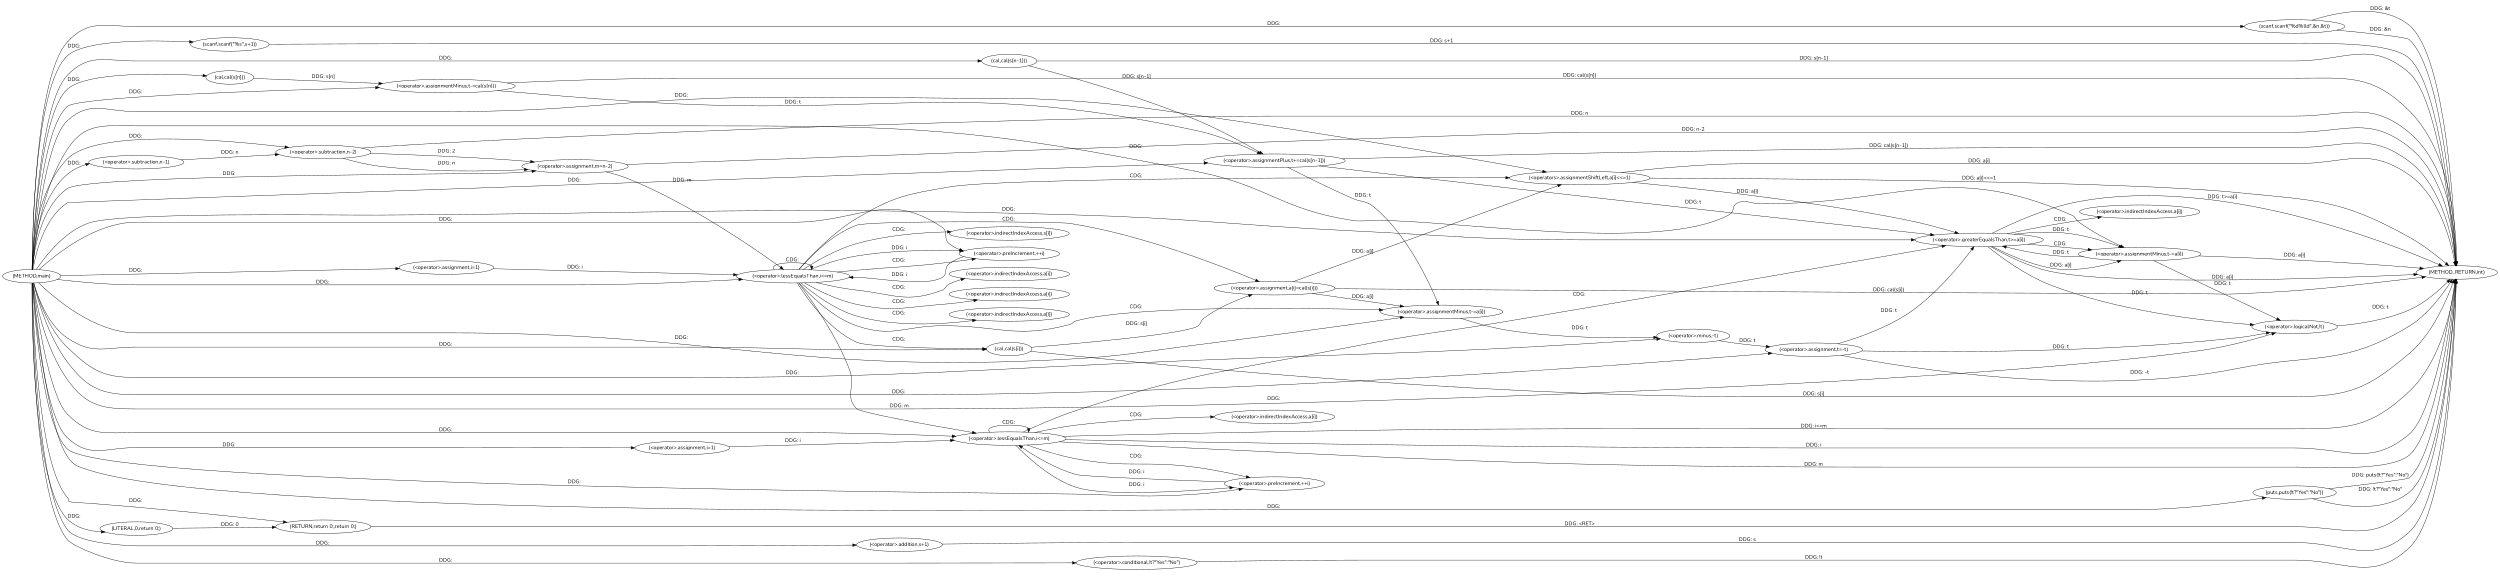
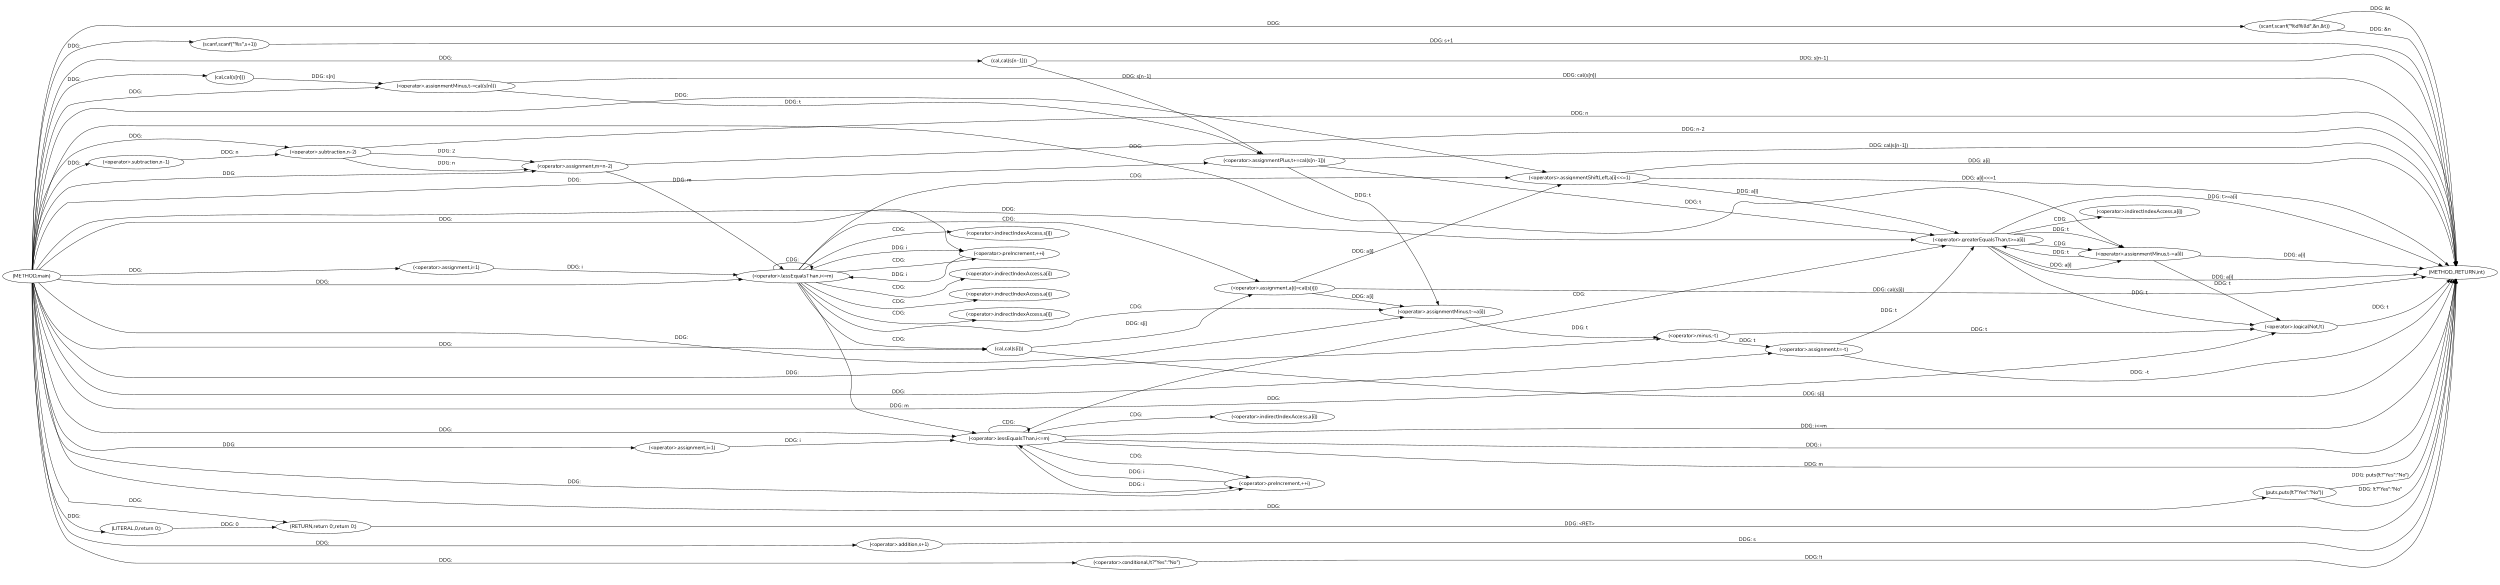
edge "(<operator>.assignment,t=-t)" -> "(<operator>.logicalNot,!t)": now "(<operator>.minus,-t)" -> "(<operator>.logicalNot,!t)"
